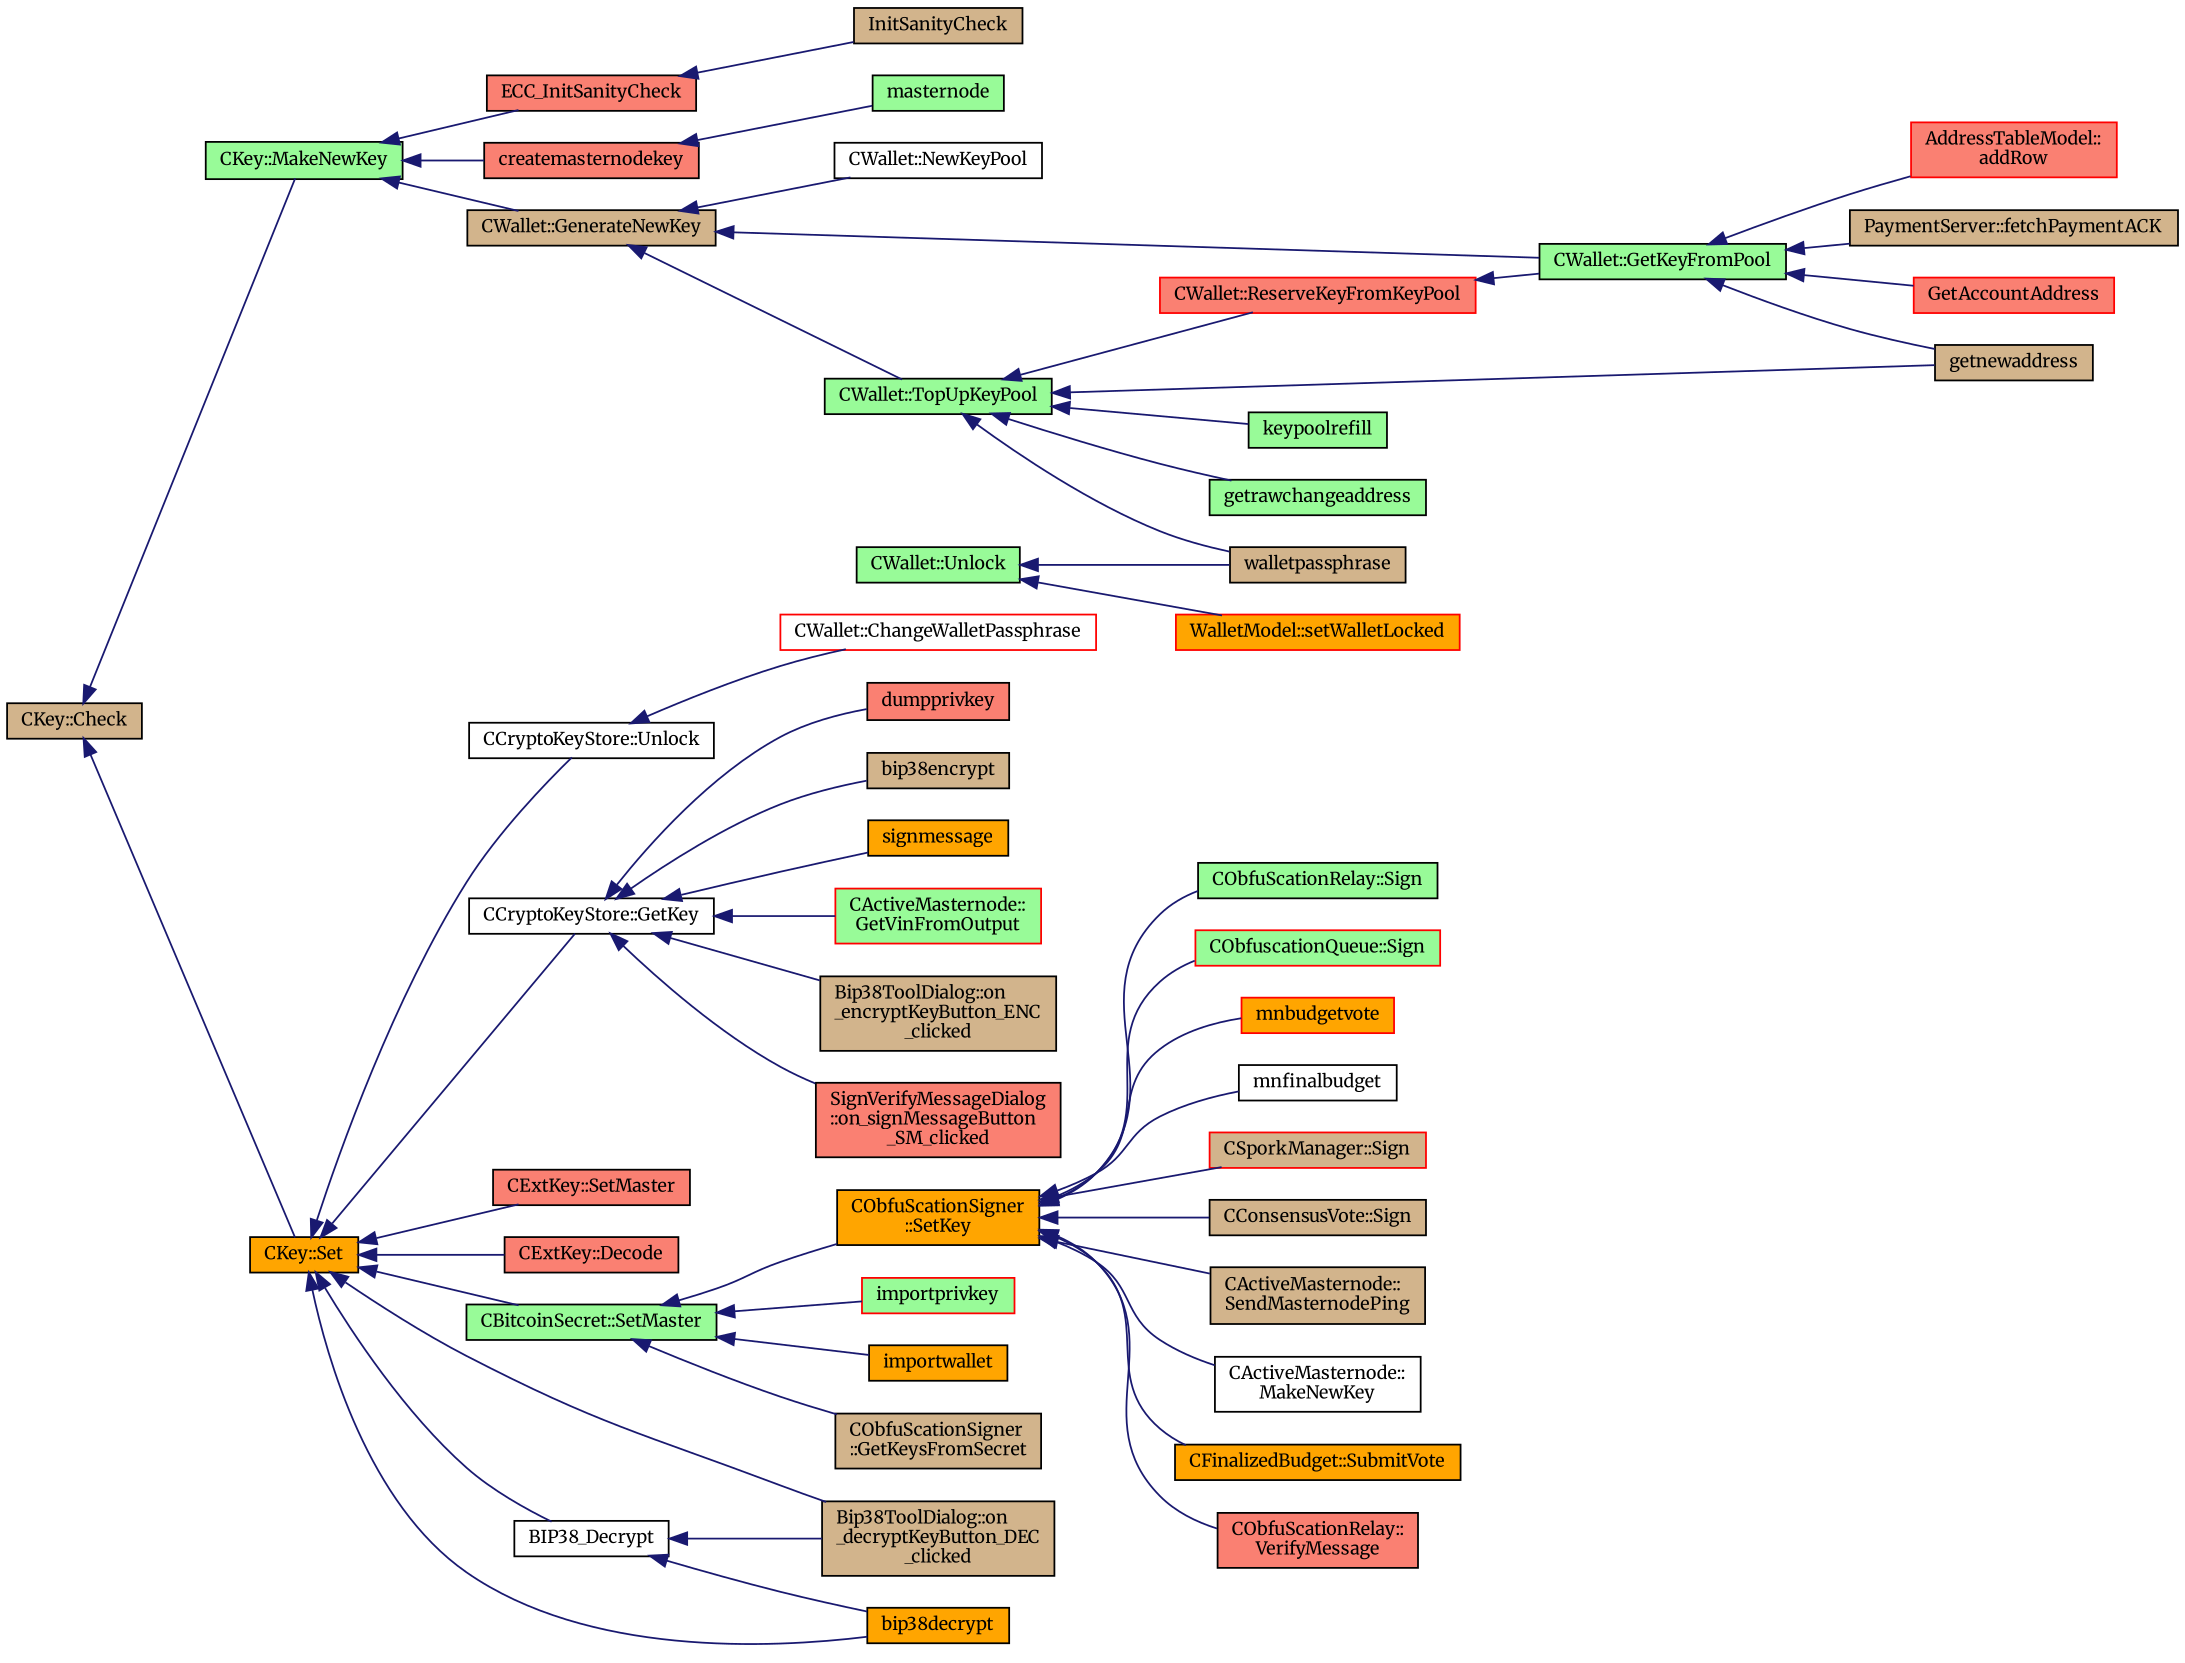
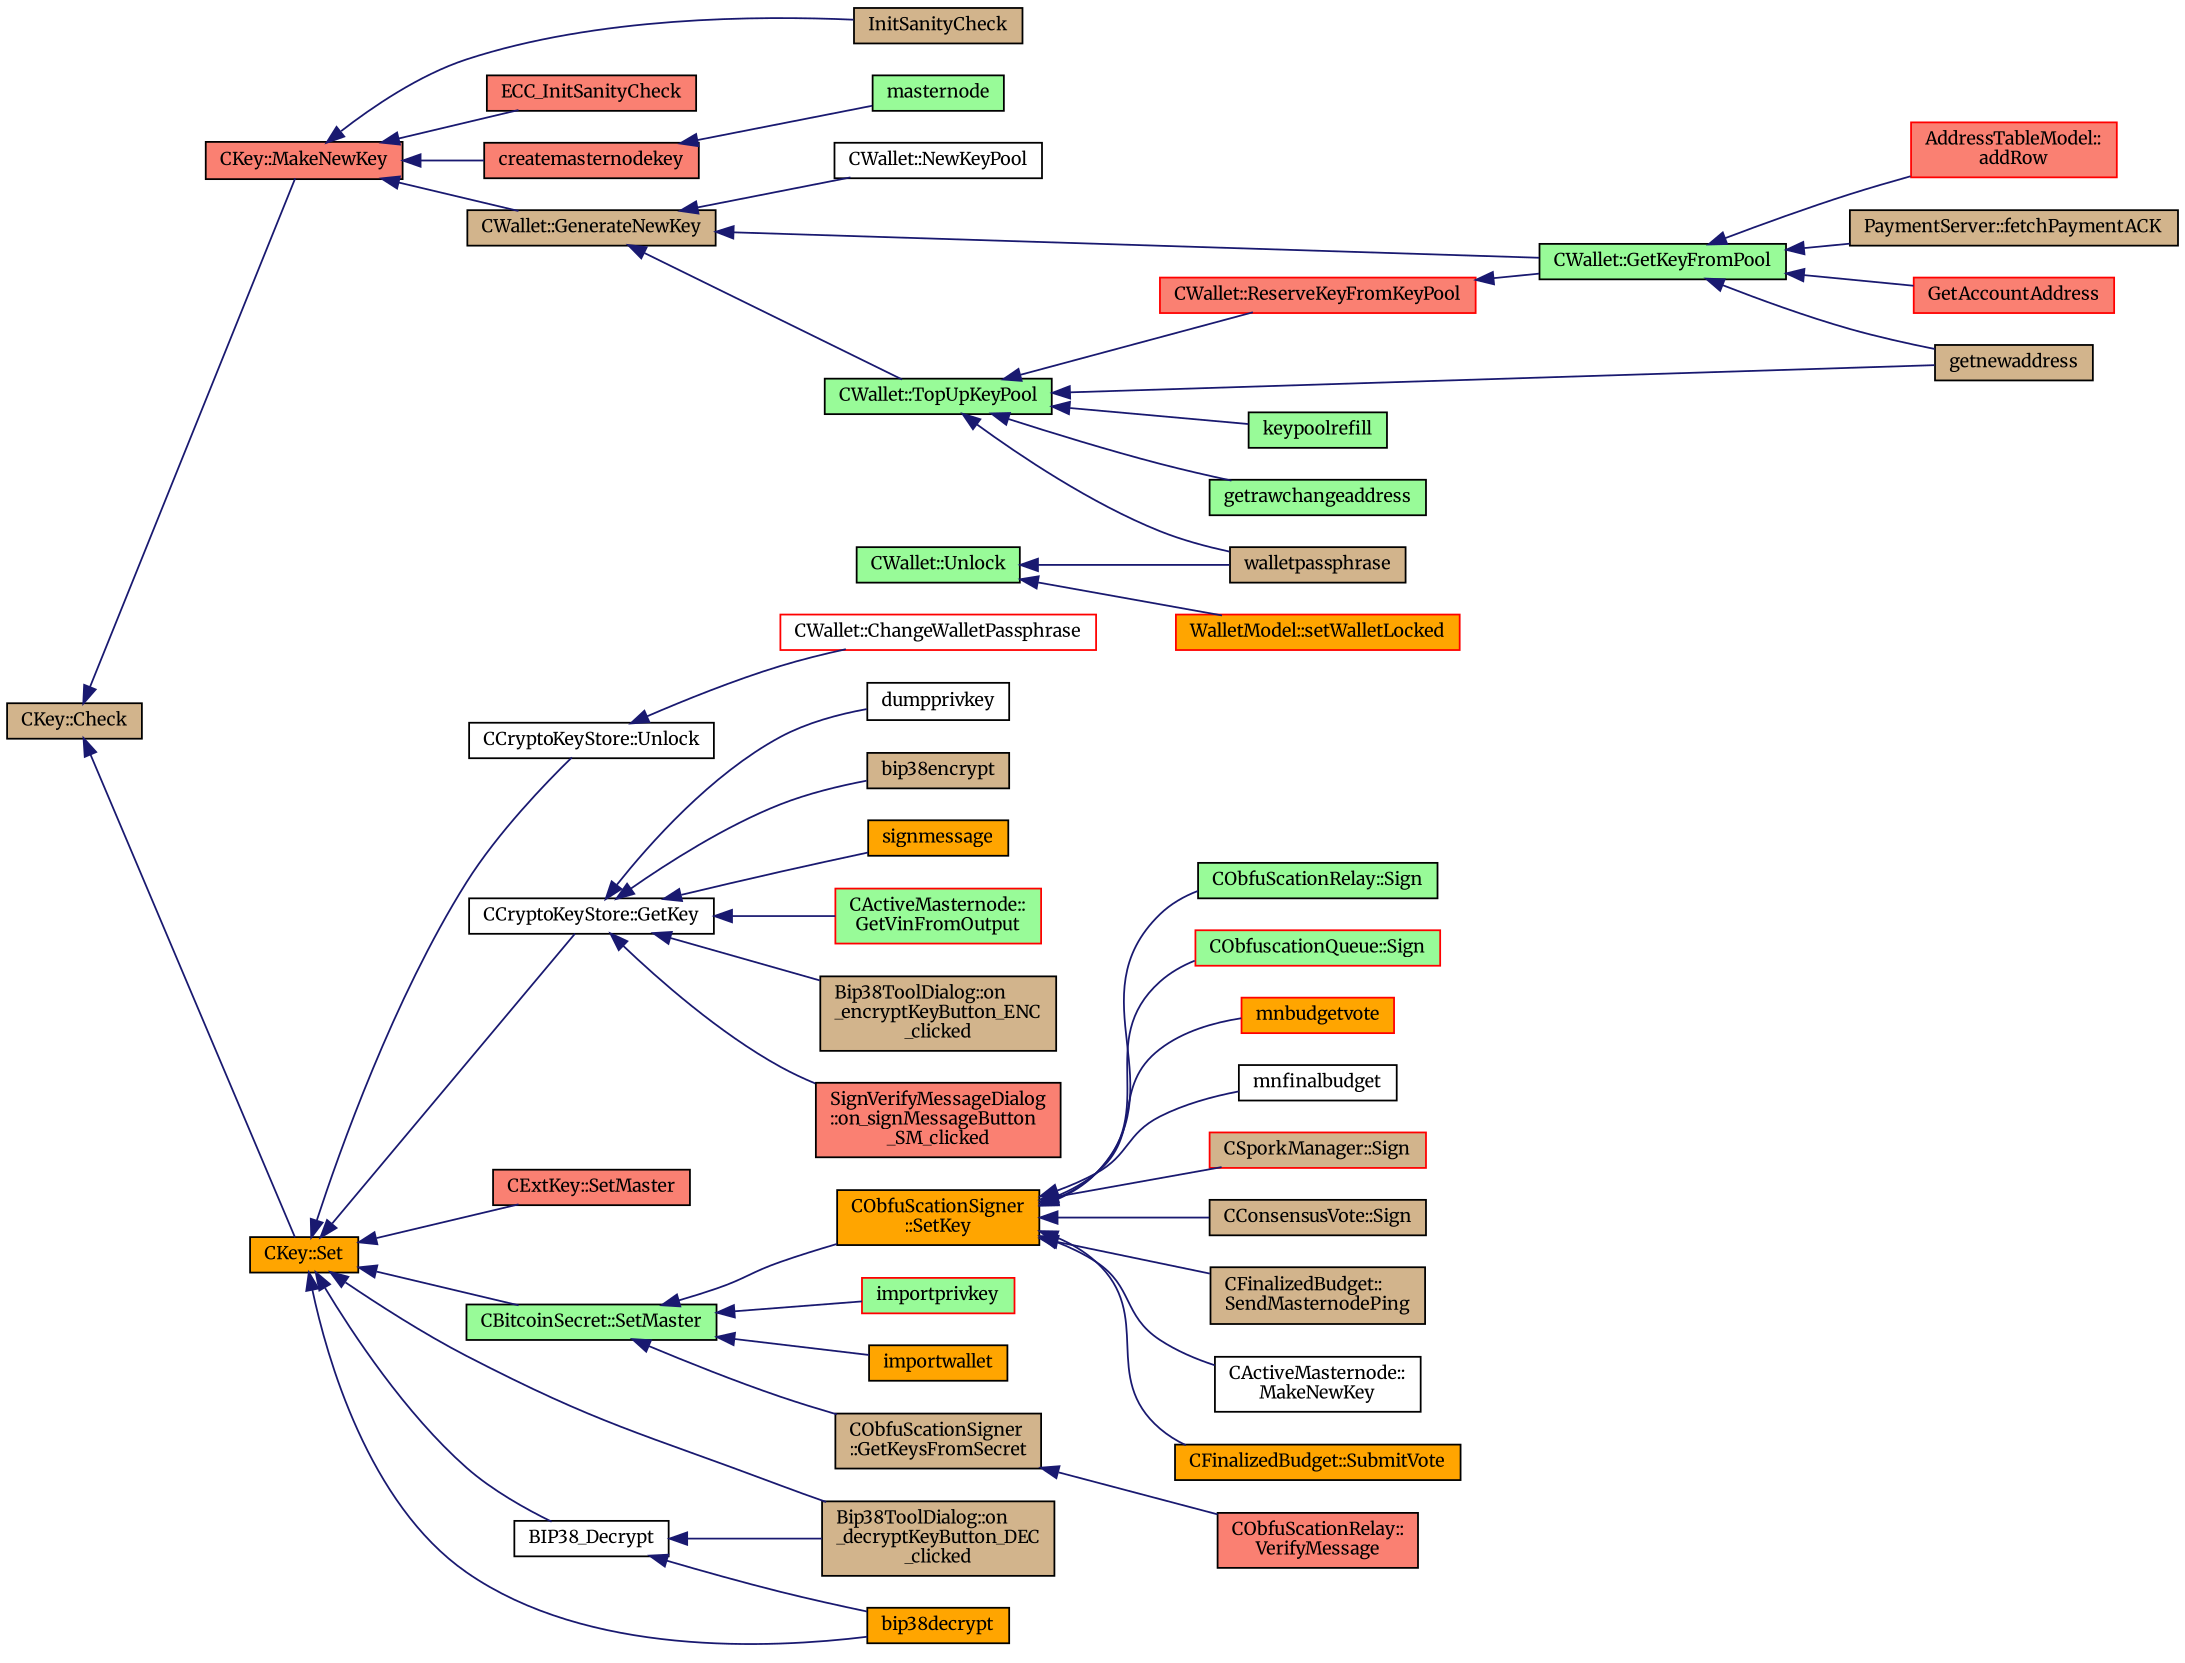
edge "InitSanityCheck" -> "ECC_InitSanityCheck": now "InitSanityCheck" -> "CKey::MakeNewKey"
node "CKey::MakeNewKey": fillcolor palegreen -> salmon
node "dumpprivkey": fillcolor salmon -> white
node "CExtKey::Decode": removed
node "CActiveMasternode:: SendMasternodePing": label "CActiveMasternode:: SendMasternodePing" -> "CFinalizedBudget:: SendMasternodePing"
edge "CObfuScationRelay:: VerifyMessage" -> "CObfuScationSigner ::SetKey": now "CObfuScationRelay:: VerifyMessage" -> "CObfuScationSigner ::GetKeysFromSecret"
